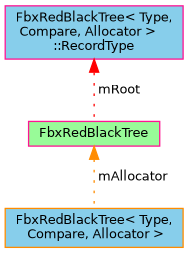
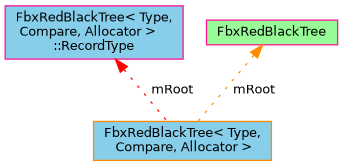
edge "FbxRedBlackTree" -> "FbxRedBlackTree< Type, Compare, Allocator > ::RecordType": now "FbxRedBlackTree< Type, Compare, Allocator >" -> "FbxRedBlackTree< Type, Compare, Allocator > ::RecordType"
edge "FbxRedBlackTree< Type, Compare, Allocator >" -> "FbxRedBlackTree": label " mAllocator" -> " mRoot"
